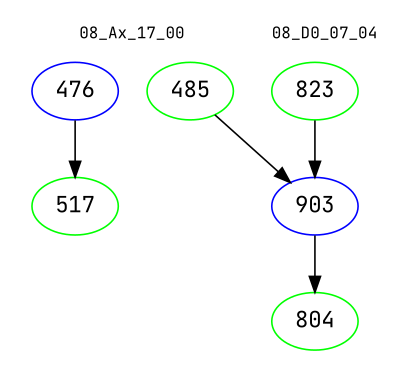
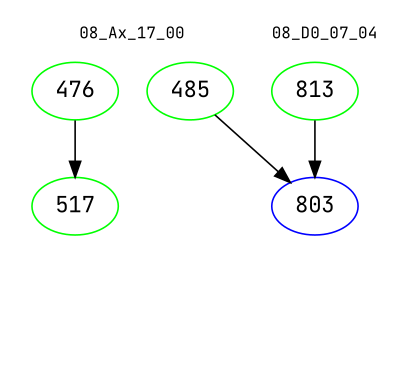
node "476": color blue -> green
node "823": label "823" -> "813"
node "903": label "903" -> "803"
node "804": removed
